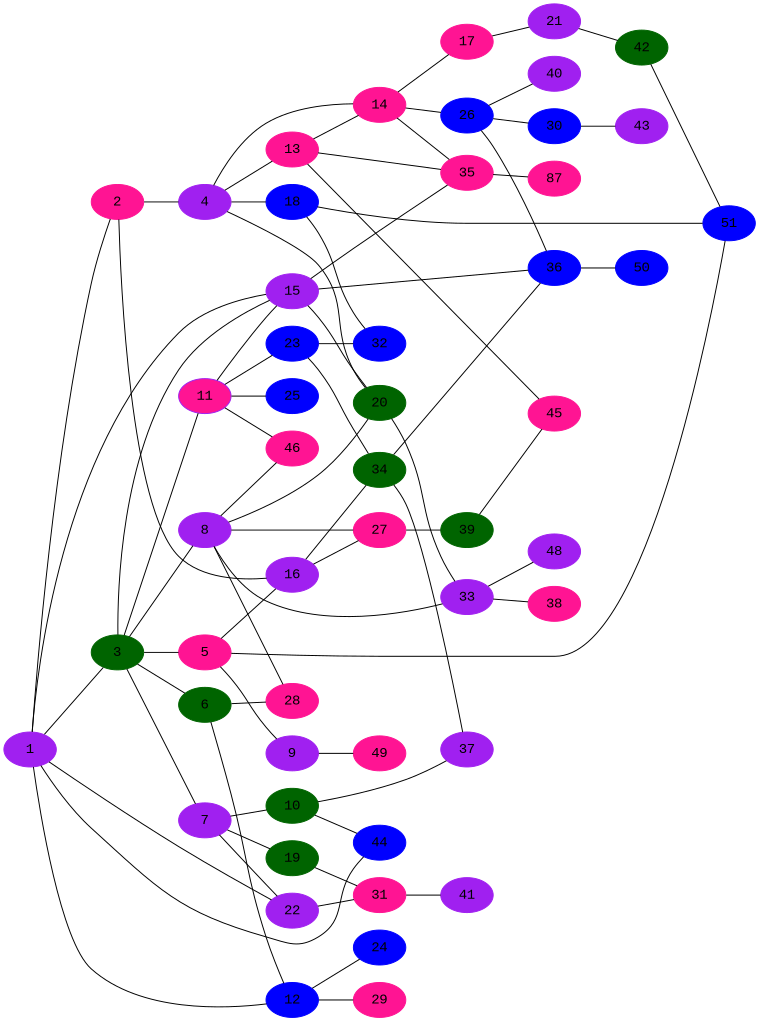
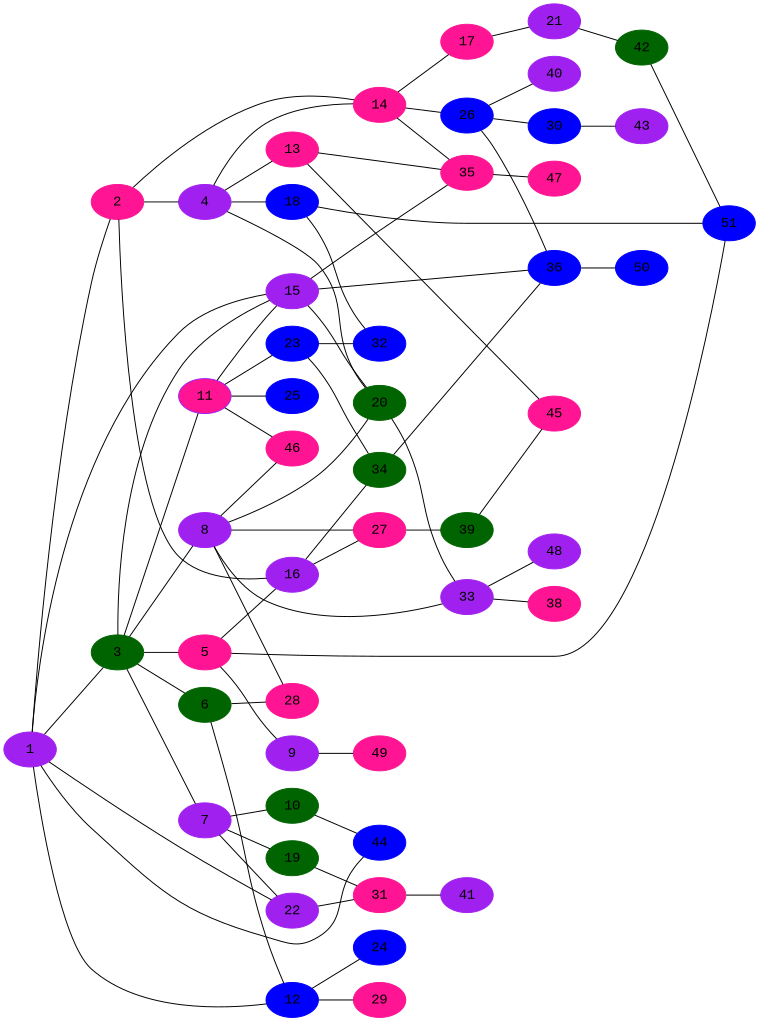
edge "14" -- "13": now "14" -- "2"
node "87": label "87" -> "47"
node "37": removed
